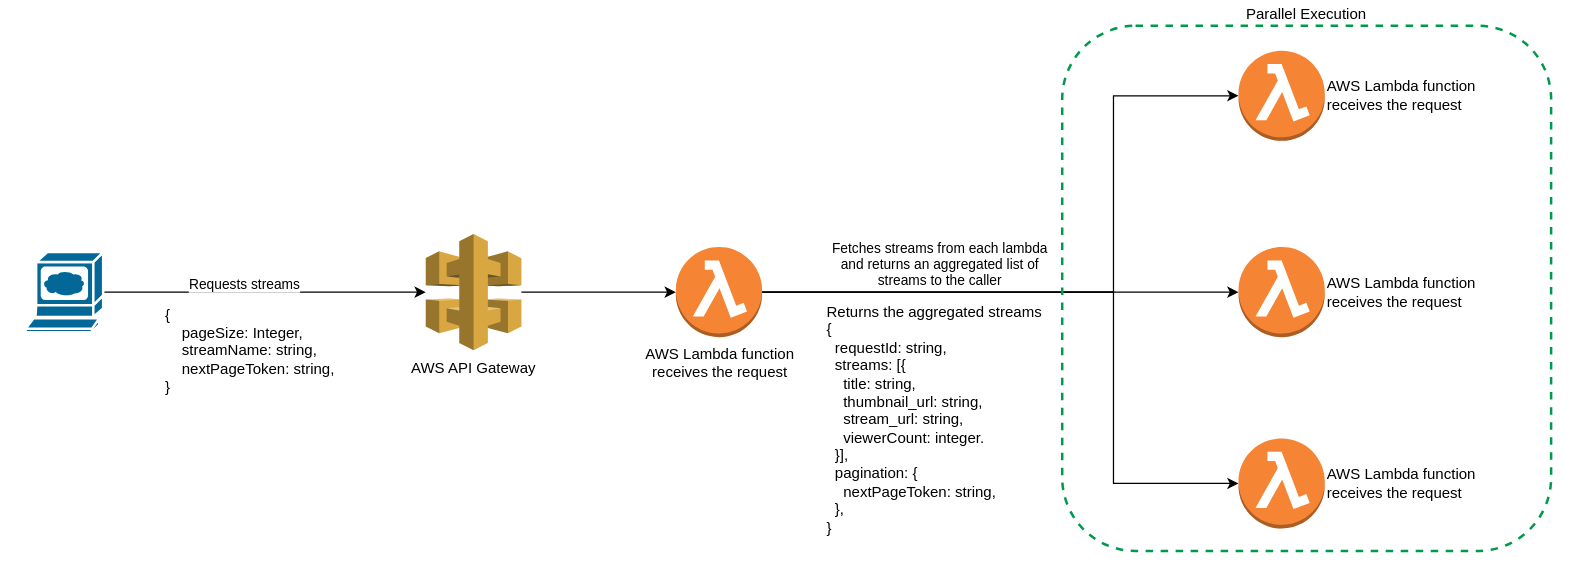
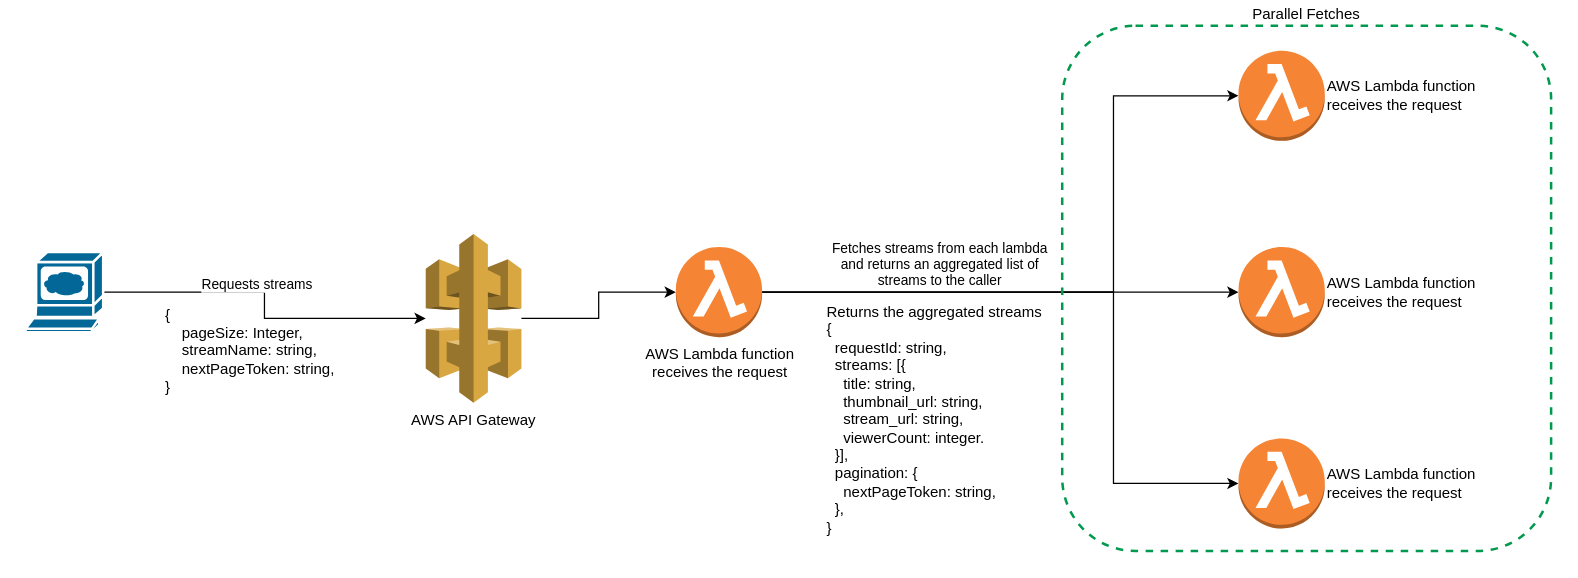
node "Parallel Execution": label "Parallel Execution" -> "Parallel Fetches"
node "AWS API Gateway": size 96x116 -> 96x169
